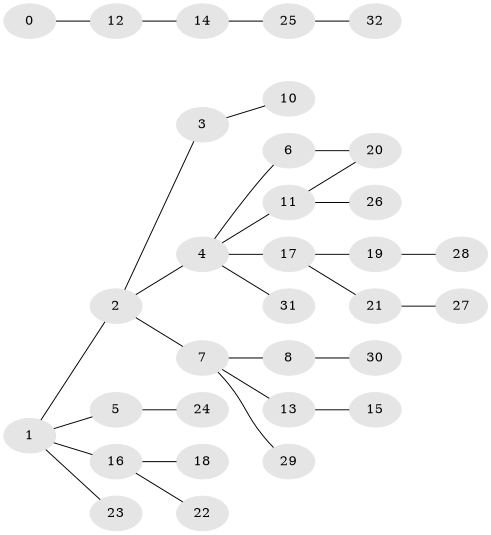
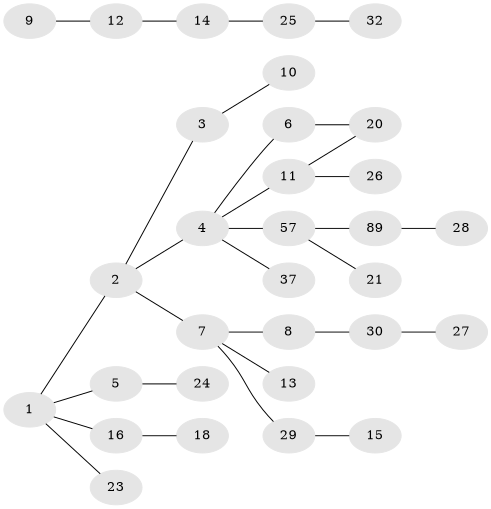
node "0": label "0" -> "9"
node "17": label "17" -> "57"
node "19": label "19" -> "89"
node "31": label "31" -> "37"
edge "21" -- "27": now "30" -- "27"
edge "13" -- "15": now "29" -- "15"
node "22": removed
